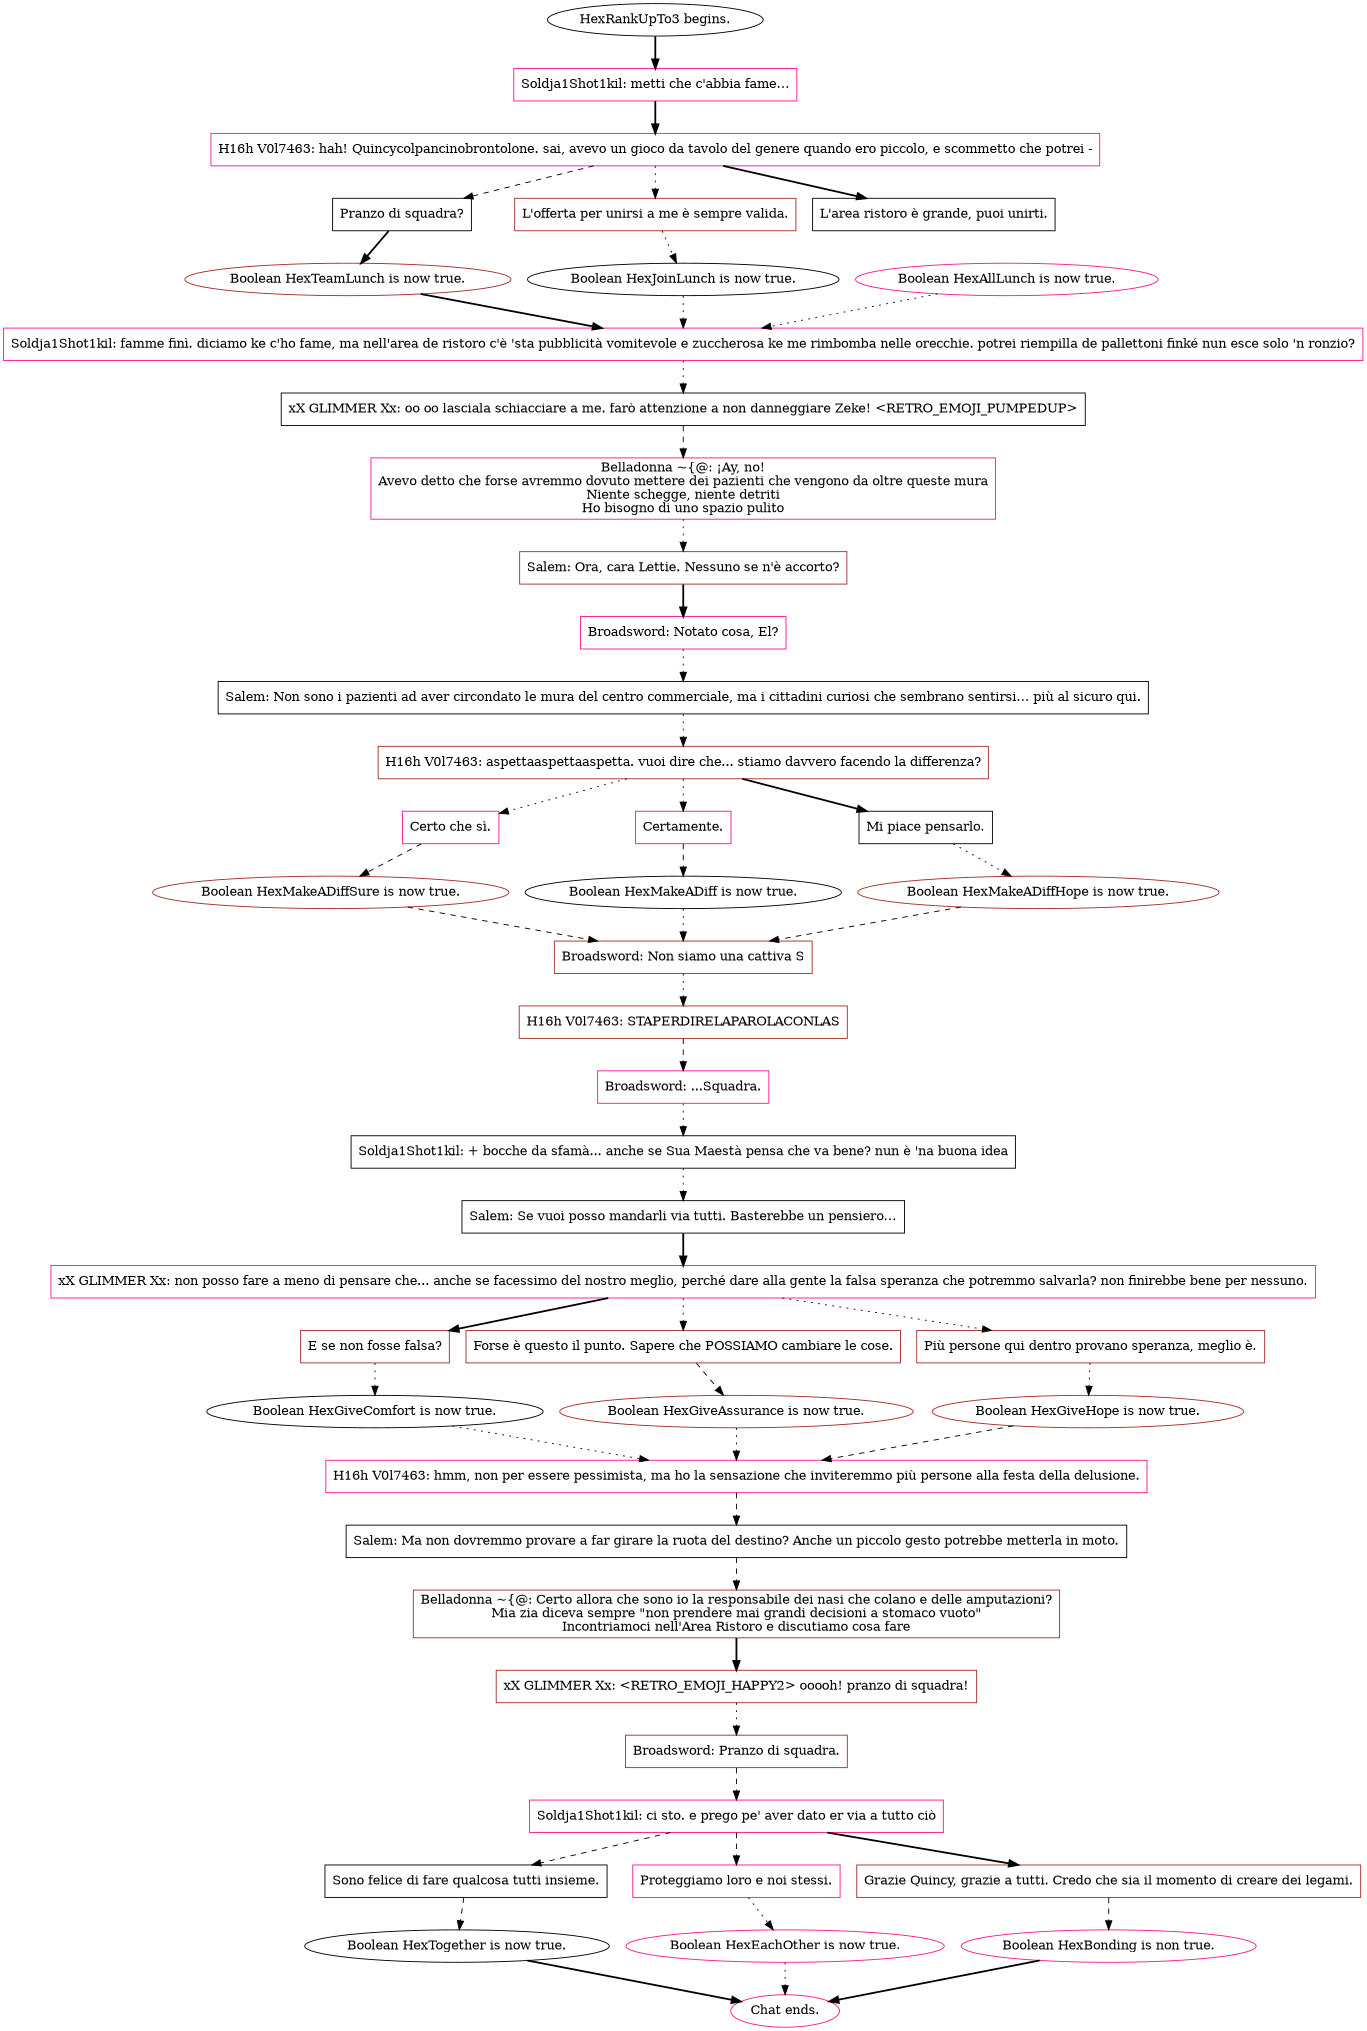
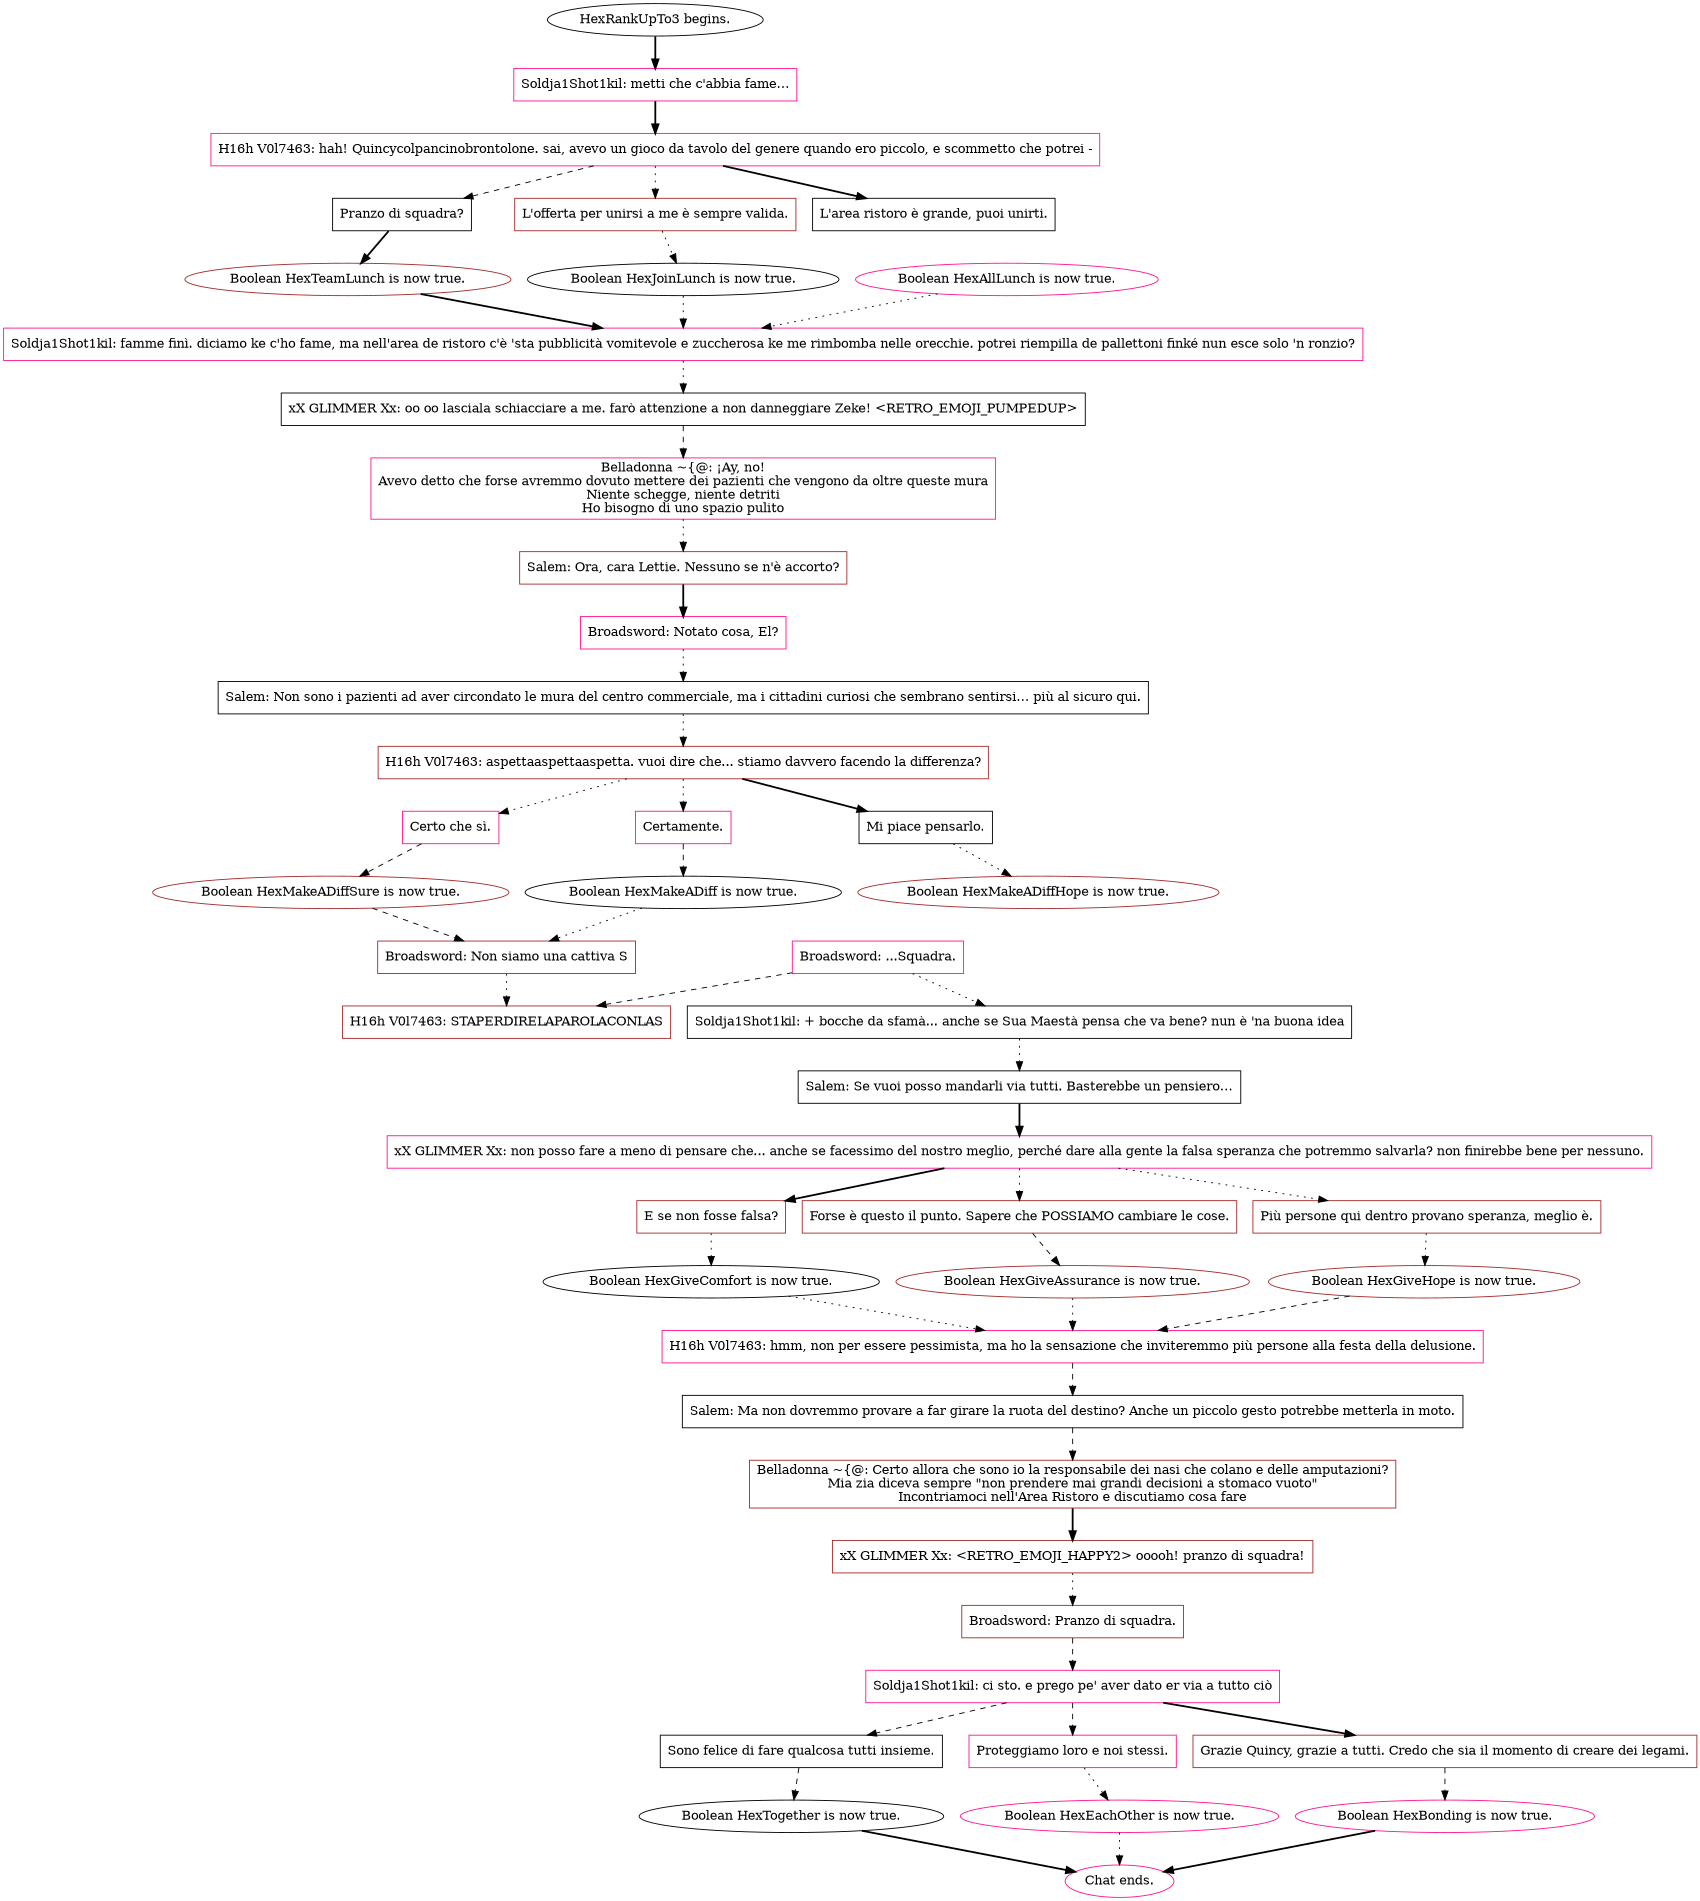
edge "Boolean HexMakeADiffHope is now true." -> "Broadsword: Non siamo una cattiva S": removed
edge "H16h V0l7463: STAPERDIRELAPAROLACONLAS" -> "Broadsword: ...Squadra.": reversed
node "Boolean HexBonding is non true.": label "Boolean HexBonding is non true." -> "Boolean HexBonding is now true."
